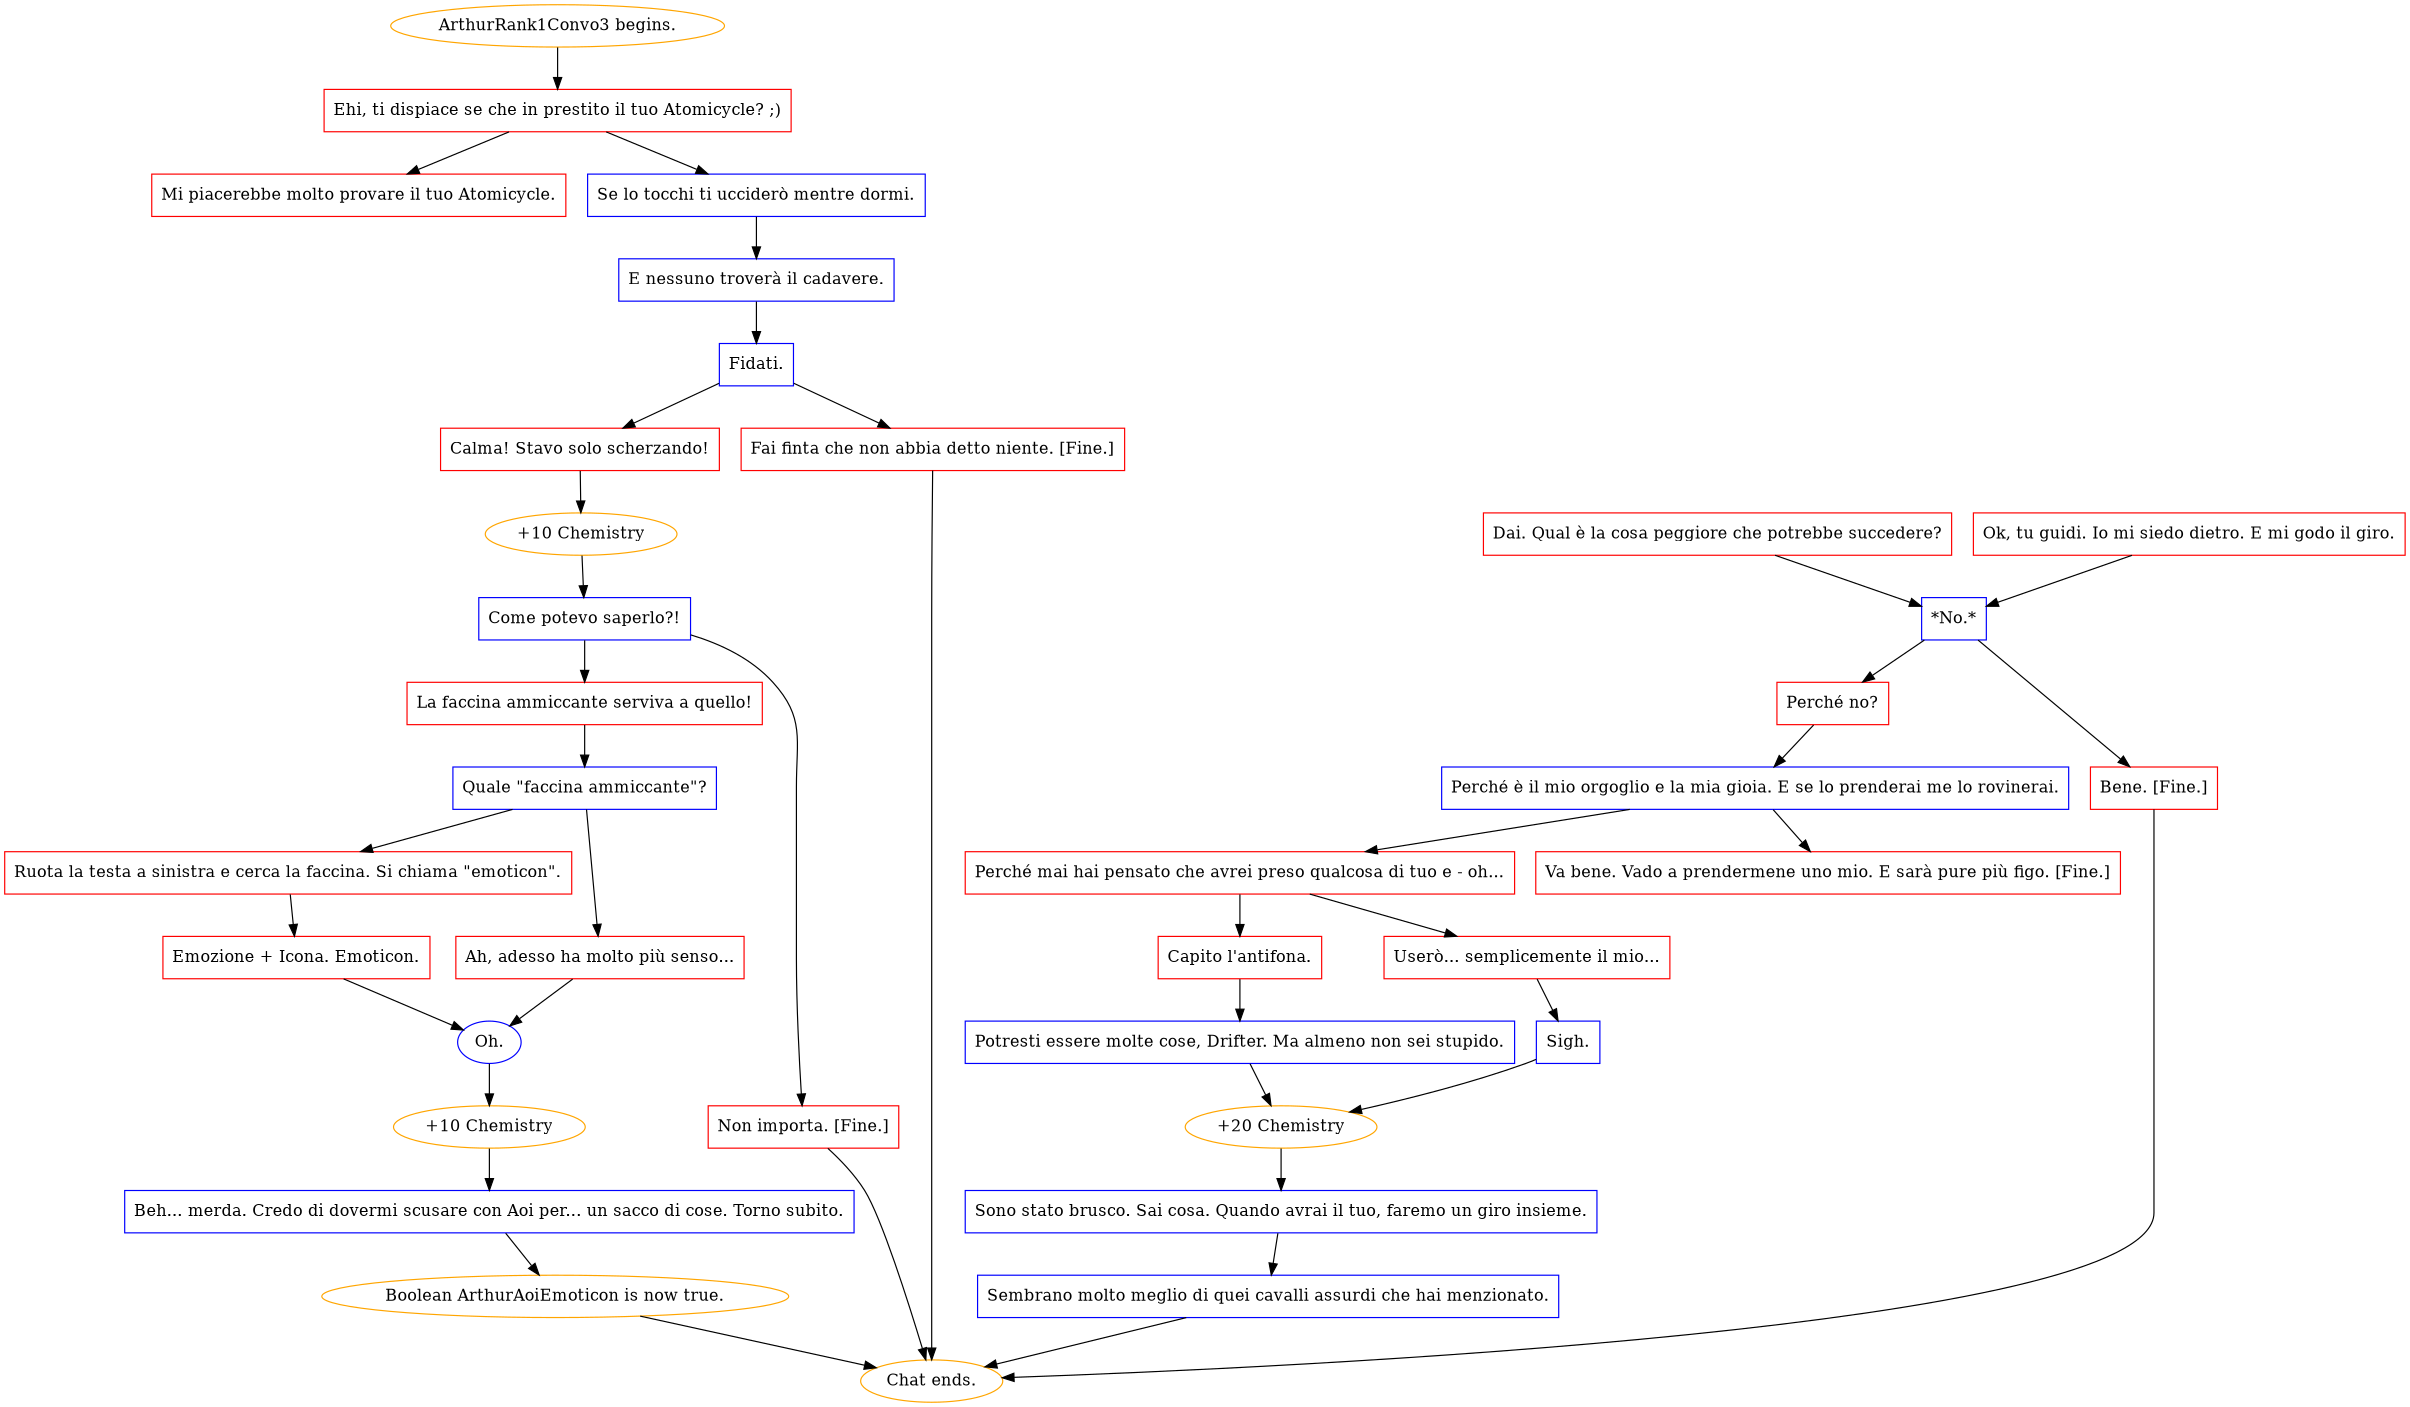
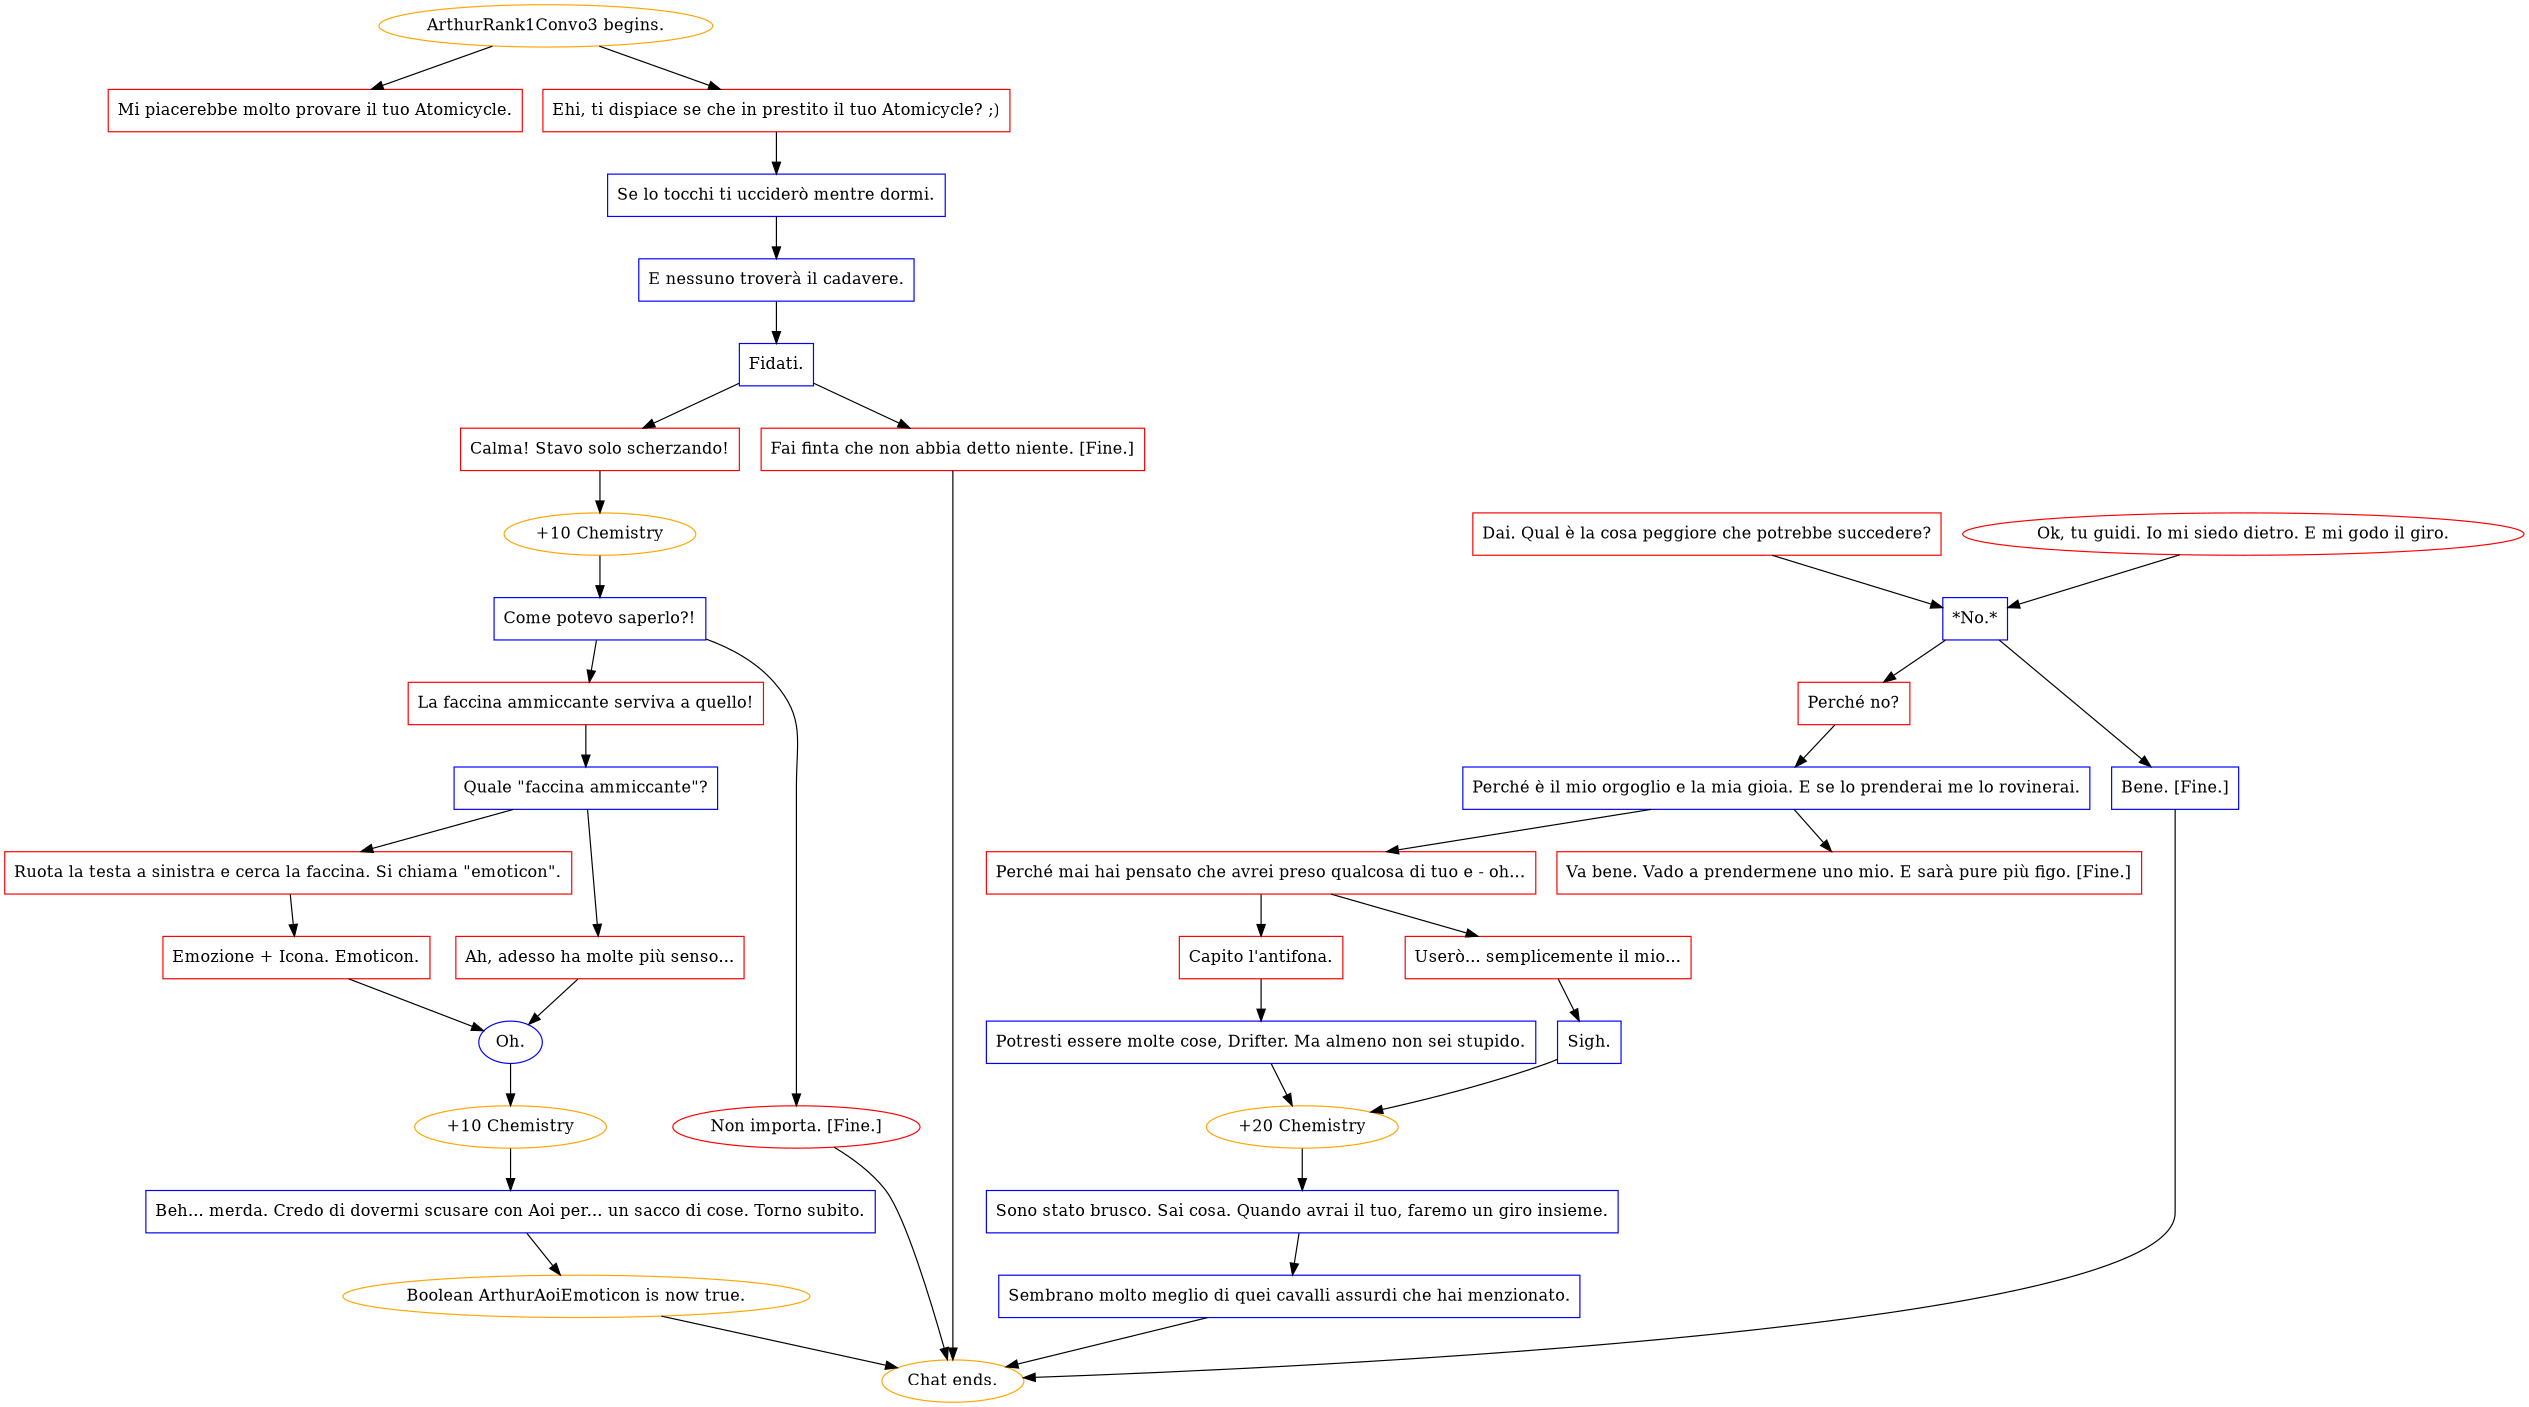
edge "Ehi, ti dispiace se che in prestito il tuo Atomicycle? ;)" -> "Mi piacerebbe molto provare il tuo Atomicycle.": now "ArthurRank1Convo3 begins." -> "Mi piacerebbe molto provare il tuo Atomicycle."
node "Ok, tu guidi. Io mi siedo dietro. E mi godo il giro.": shape box -> ellipse
node "Bene. [Fine.]": color red -> blue
node "Ah, adesso ha molto più senso...": label "Ah, adesso ha molto più senso..." -> "Ah, adesso ha molte più senso..."
node "Non importa. [Fine.]": shape box -> ellipse
